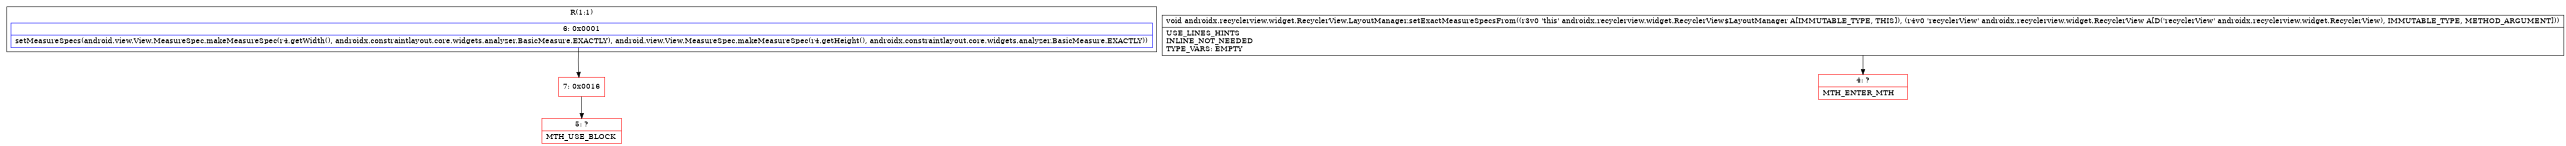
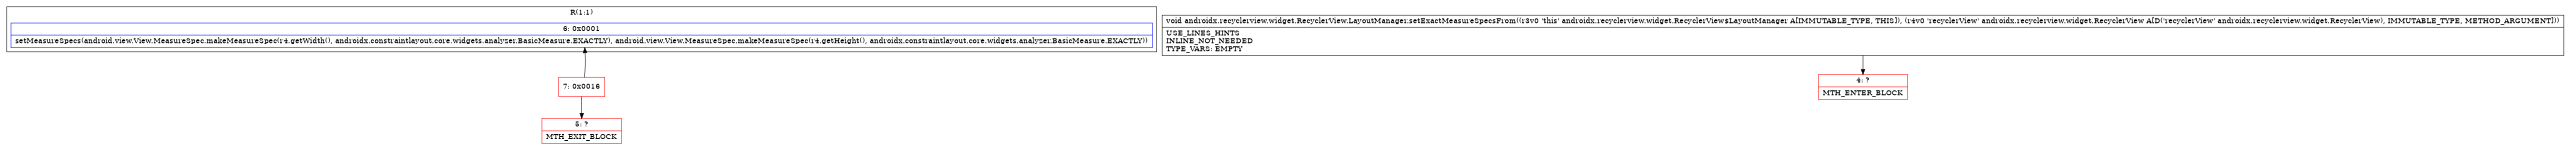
edge "6: 0x0001" -> "7: 0x0016": reversed
node "4: ?": text "MTH_ENTER_MTH" -> "MTH_ENTER_BLOCK"
node "5: ?": text "MTH_USE_BLOCK" -> "MTH_EXIT_BLOCK"
